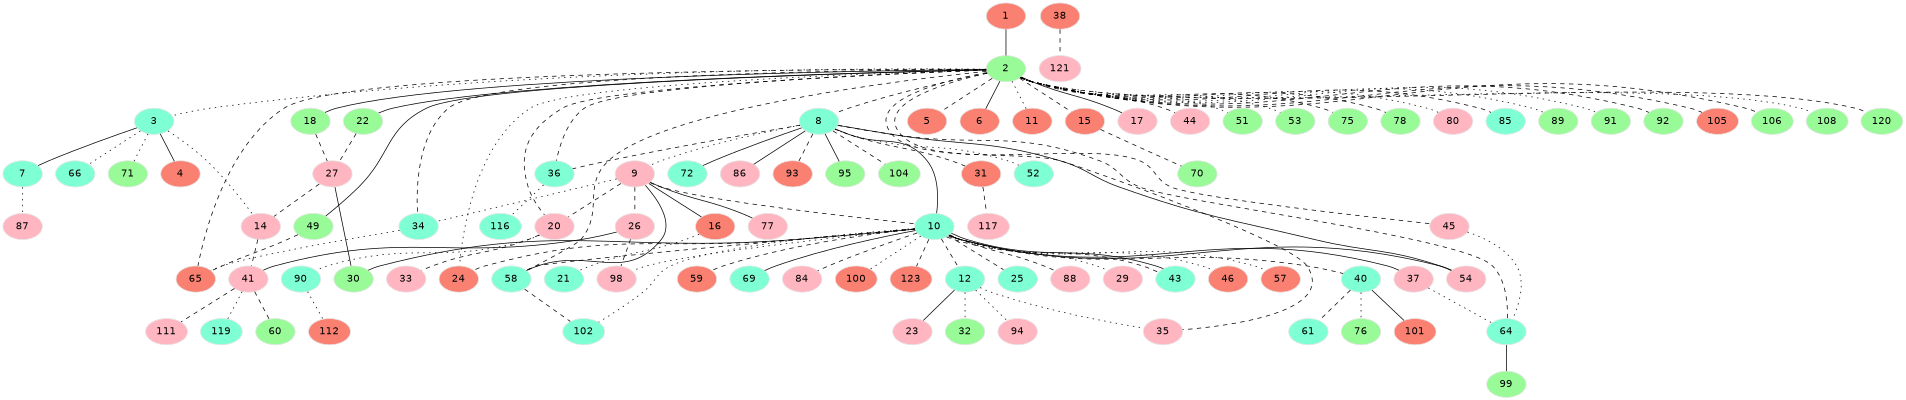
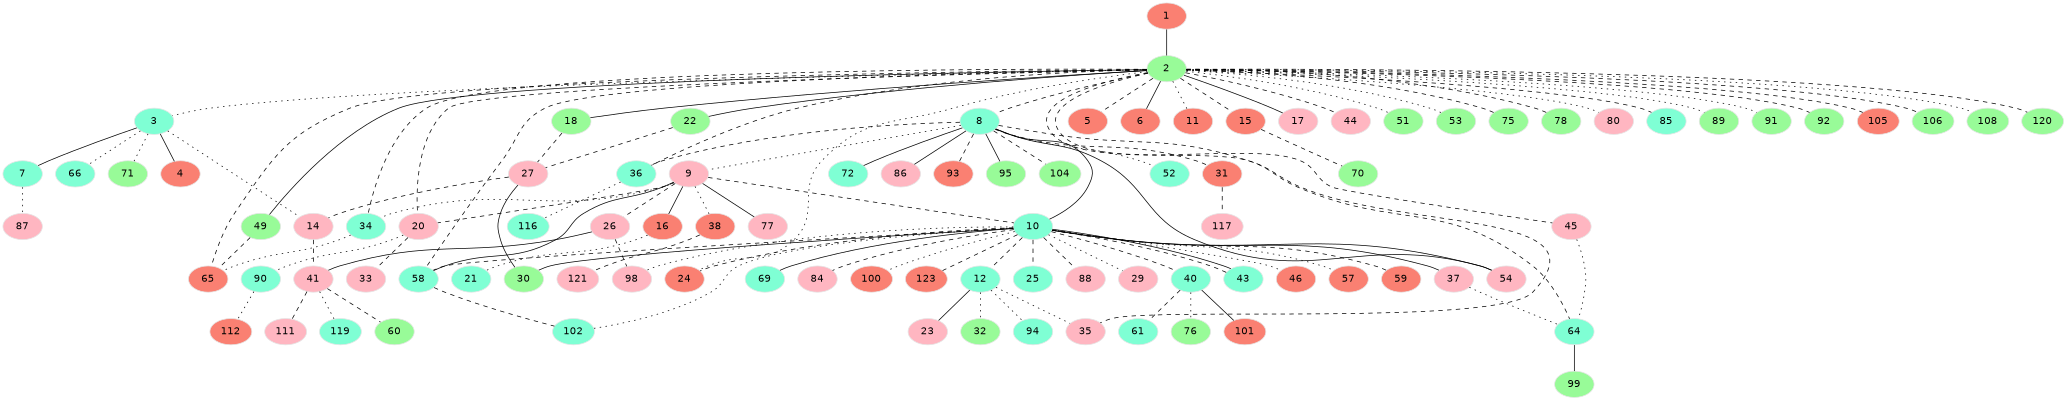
edge "9" -- "38": added
node "94": fillcolor lightpink -> aquamarine
